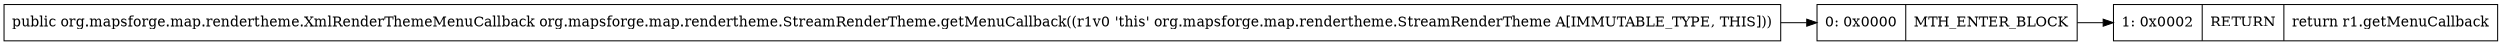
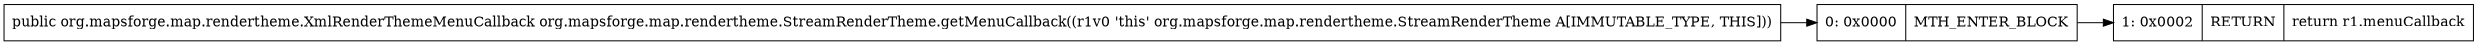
node "1: 0x0002": text "return r1.getMenuCallback" -> "return r1.menuCallback"
